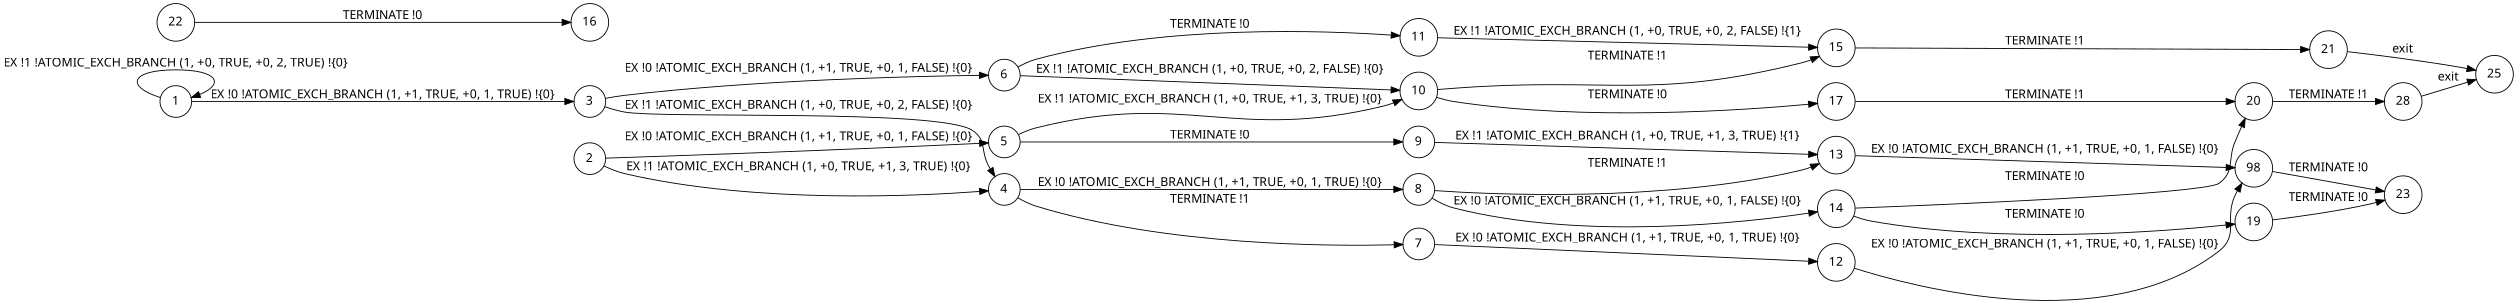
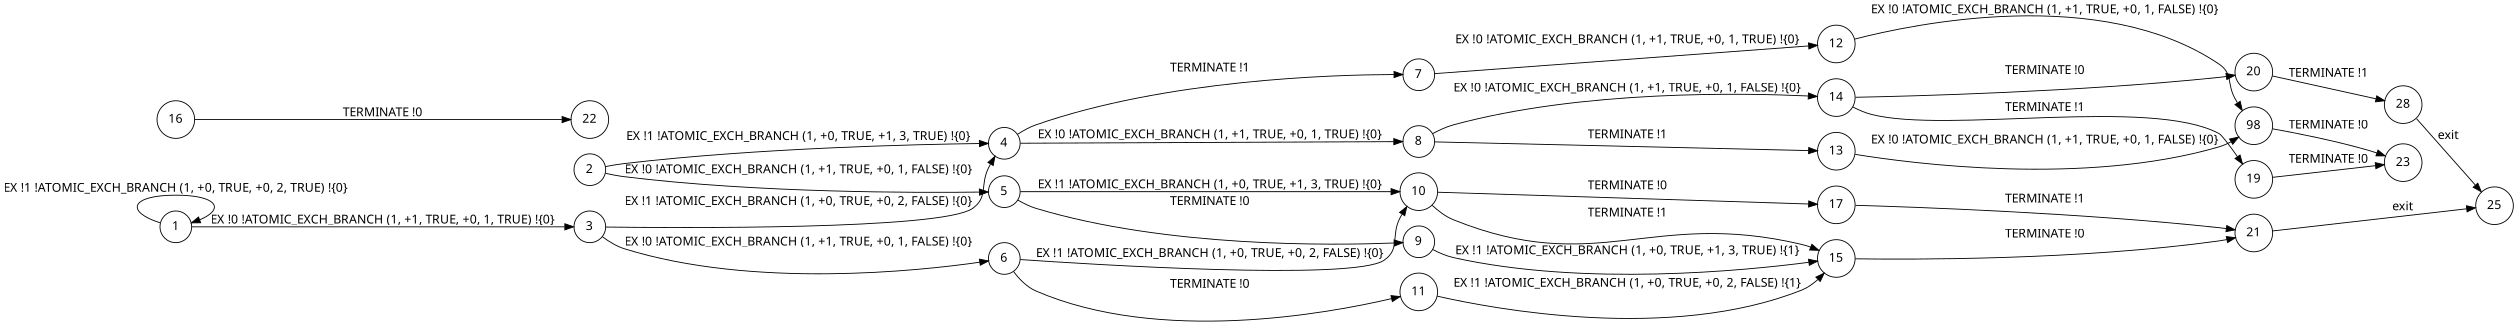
edge "22" -> "16": reversed
edge "15" -> "21": label "TERMINATE !1" -> "TERMINATE !0"
edge "17" -> "20": now "17" -> "21"
edge "9" -> "13": now "9" -> "15"
edge "14" -> "19": label "TERMINATE !0" -> "TERMINATE !1"
